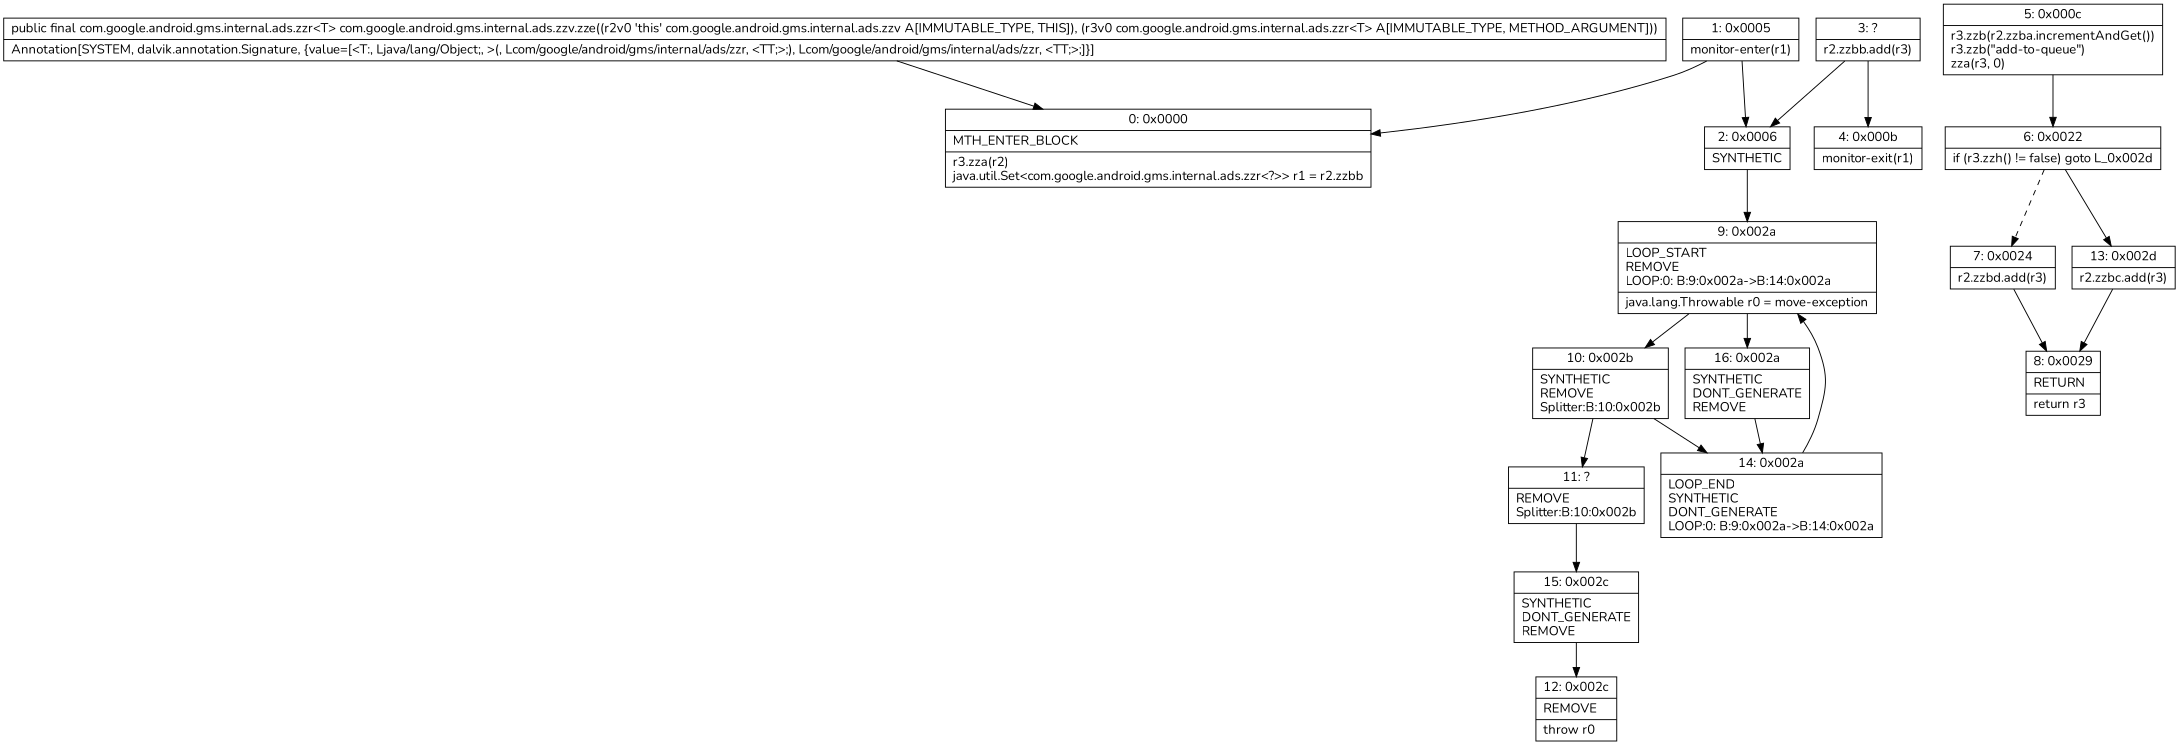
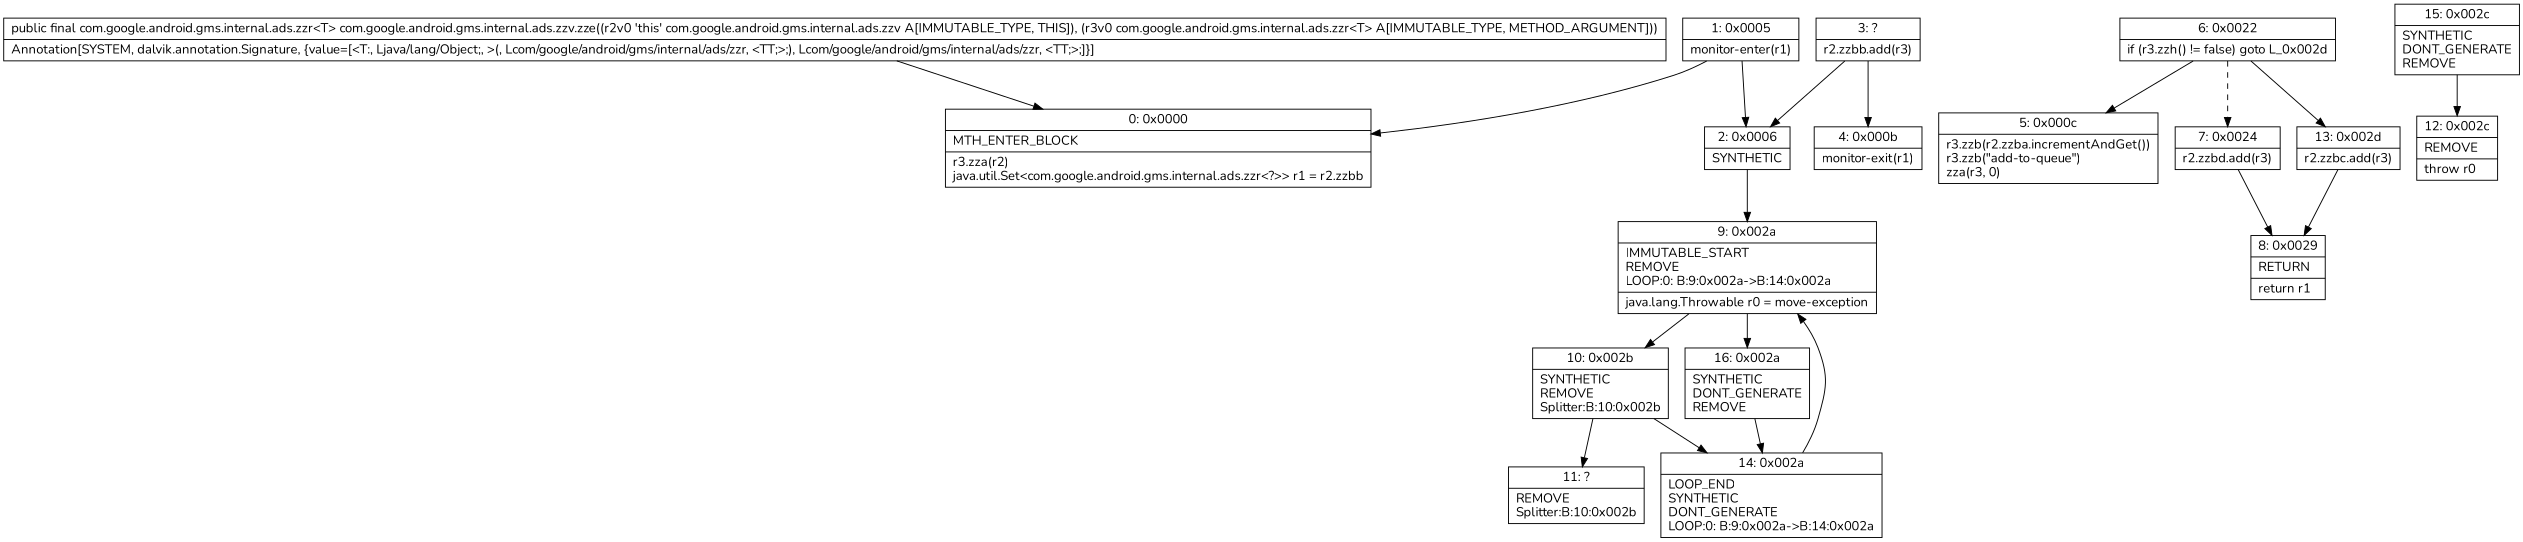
edge "5: 0x000c" -> "6: 0x0022": reversed
node "9: 0x002a": text "LOOP_START" -> "IMMUTABLE_START"
node "8: 0x0029": text "return r3" -> "return r1"
edge "11: ?" -> "15: 0x002c": removed
